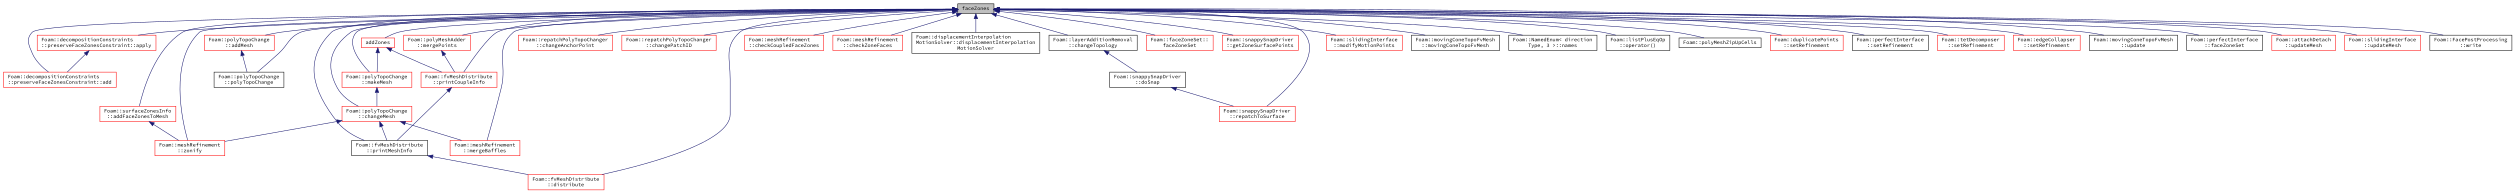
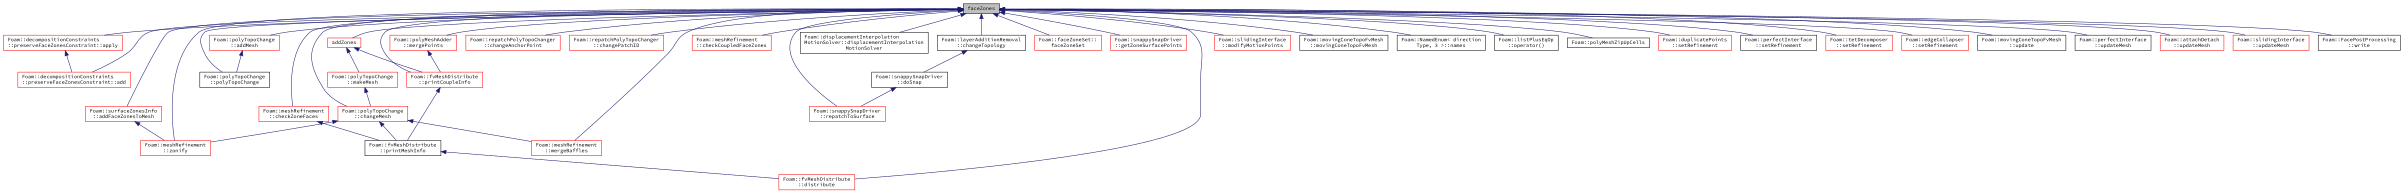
edge "Foam::polyTopoChange ::makeMesh" -> "faceZones": removed
edge "Foam::fvMeshDistribute ::printMeshInfo" -> "faceZones": now "Foam::fvMeshDistribute ::printMeshInfo" -> "Foam::meshRefinement ::checkZoneFaces"
node "Foam::perfectInterface ::faceZoneSet": label "Foam::perfectInterface ::faceZoneSet" -> "Foam::perfectInterface ::updateMesh"
